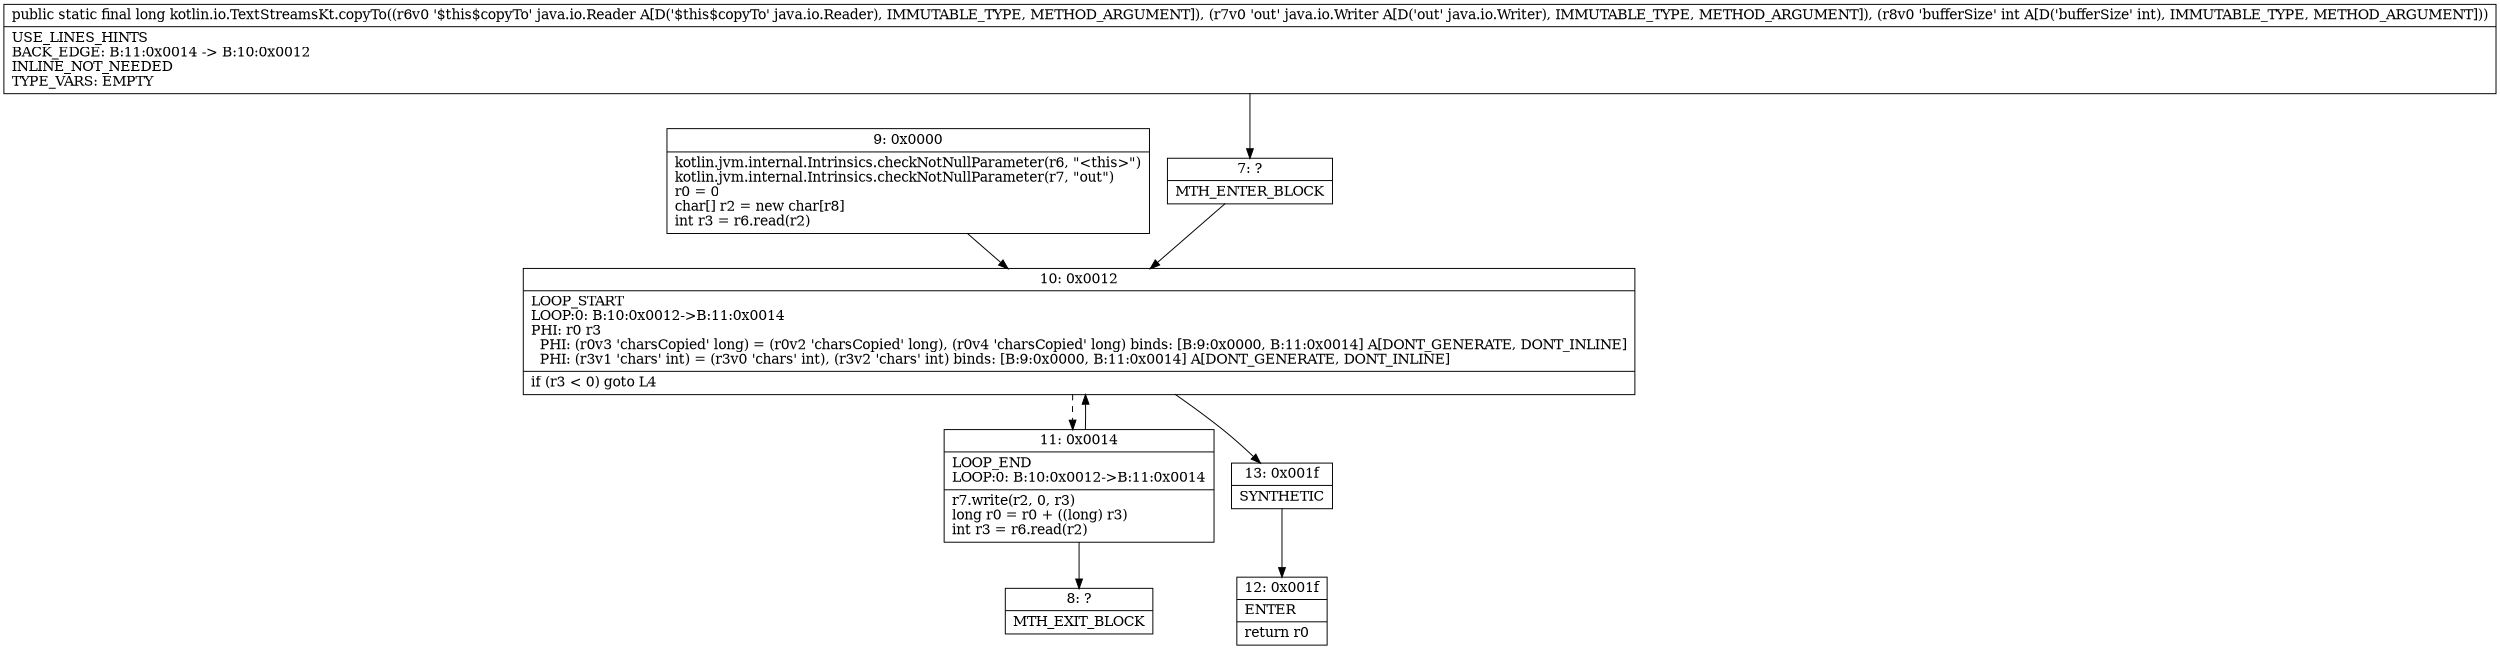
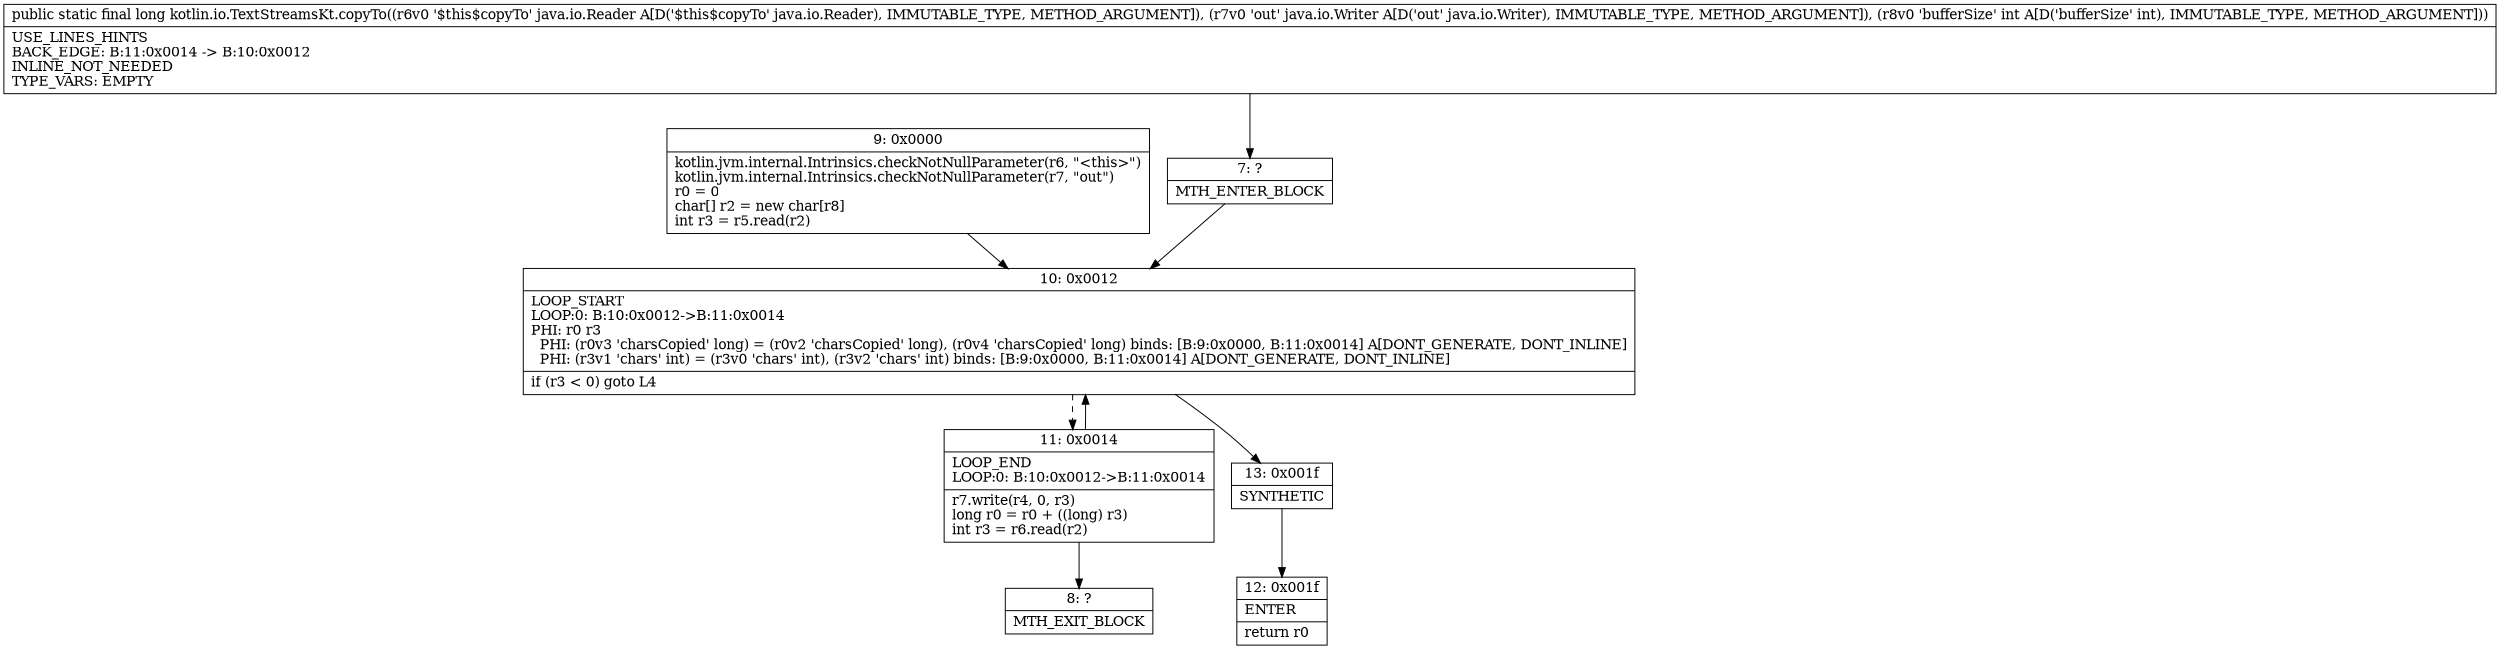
node "9: 0x0000": text "int r3 = r6.read(r2)" -> "int r3 = r5.read(r2)"
node "11: 0x0014": text "r7.write(r2, 0, r3)" -> "r7.write(r4, 0, r3)"
